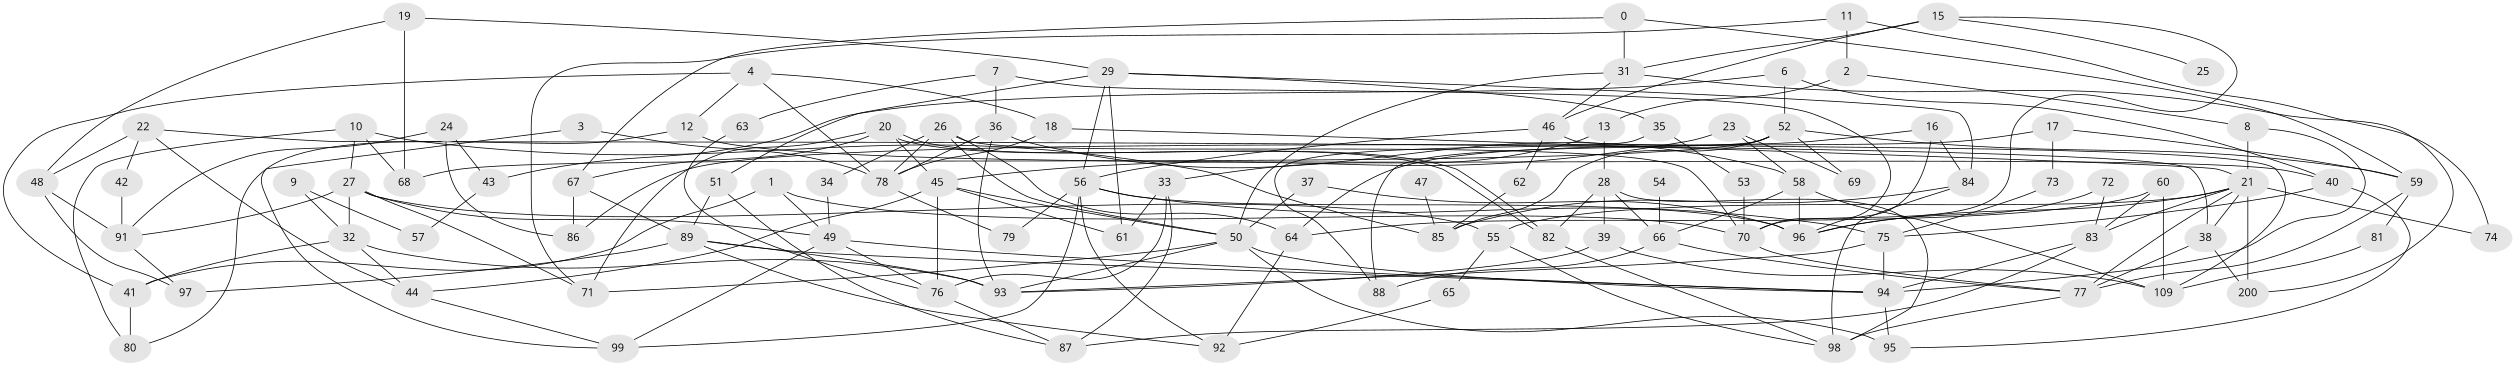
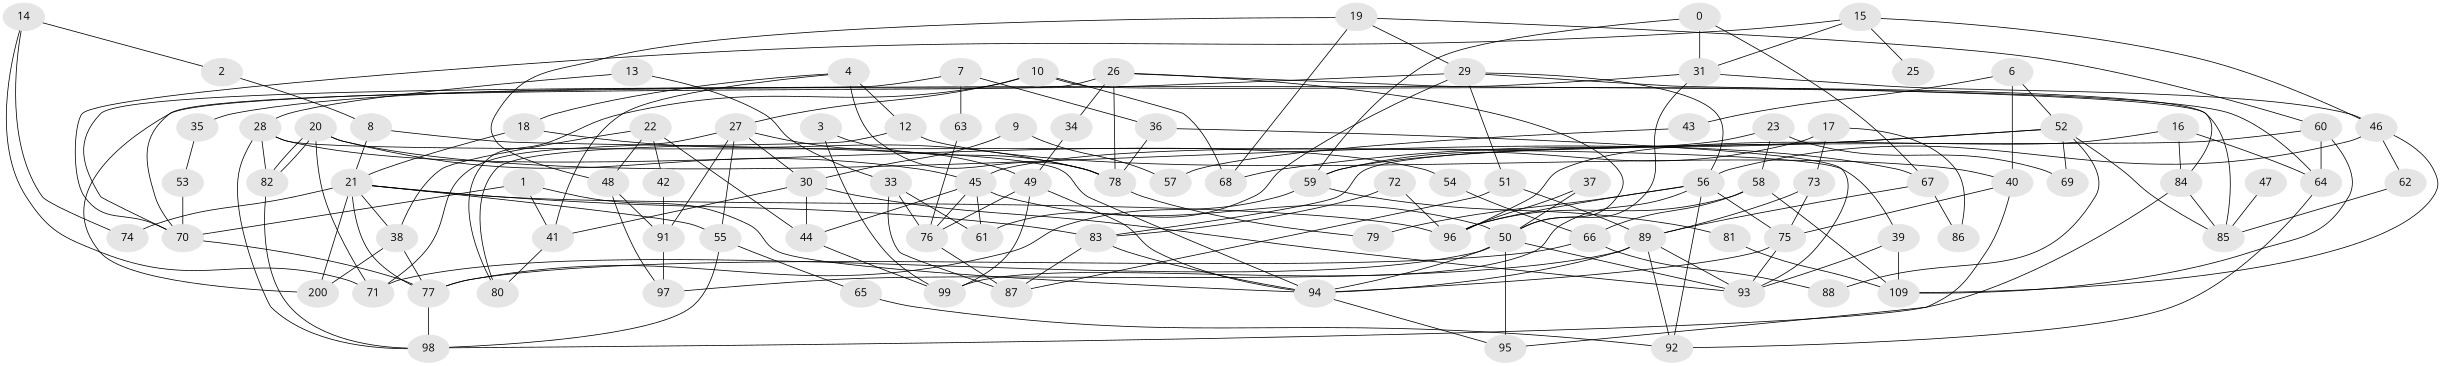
node "11": label "11" -> "14"
edge "19" -- "60": added
edge "2" -- "13": removed
node "24": removed
edge "36" -- "58": removed
edge "35" -- "88": removed
edge "1" -- "49": now "1" -- "94"
edge "73" -- "89": added
edge "28" -- "66": now "28" -- "54"
node "32": label "32" -> "30"
